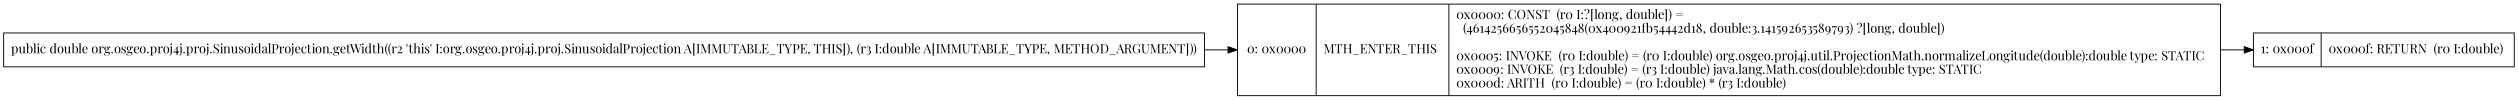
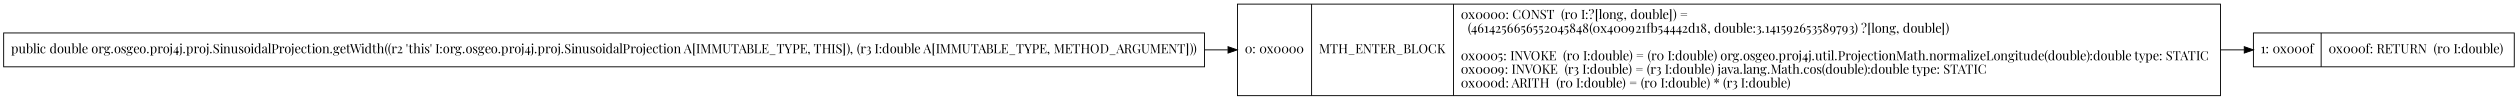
node "0: 0x0000": text "MTH_ENTER_THIS" -> "MTH_ENTER_BLOCK"
